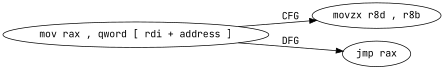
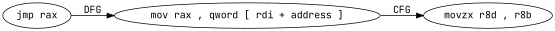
edge "mov rax , qword [ rdi + address ]" -> "jmp rax": reversed
